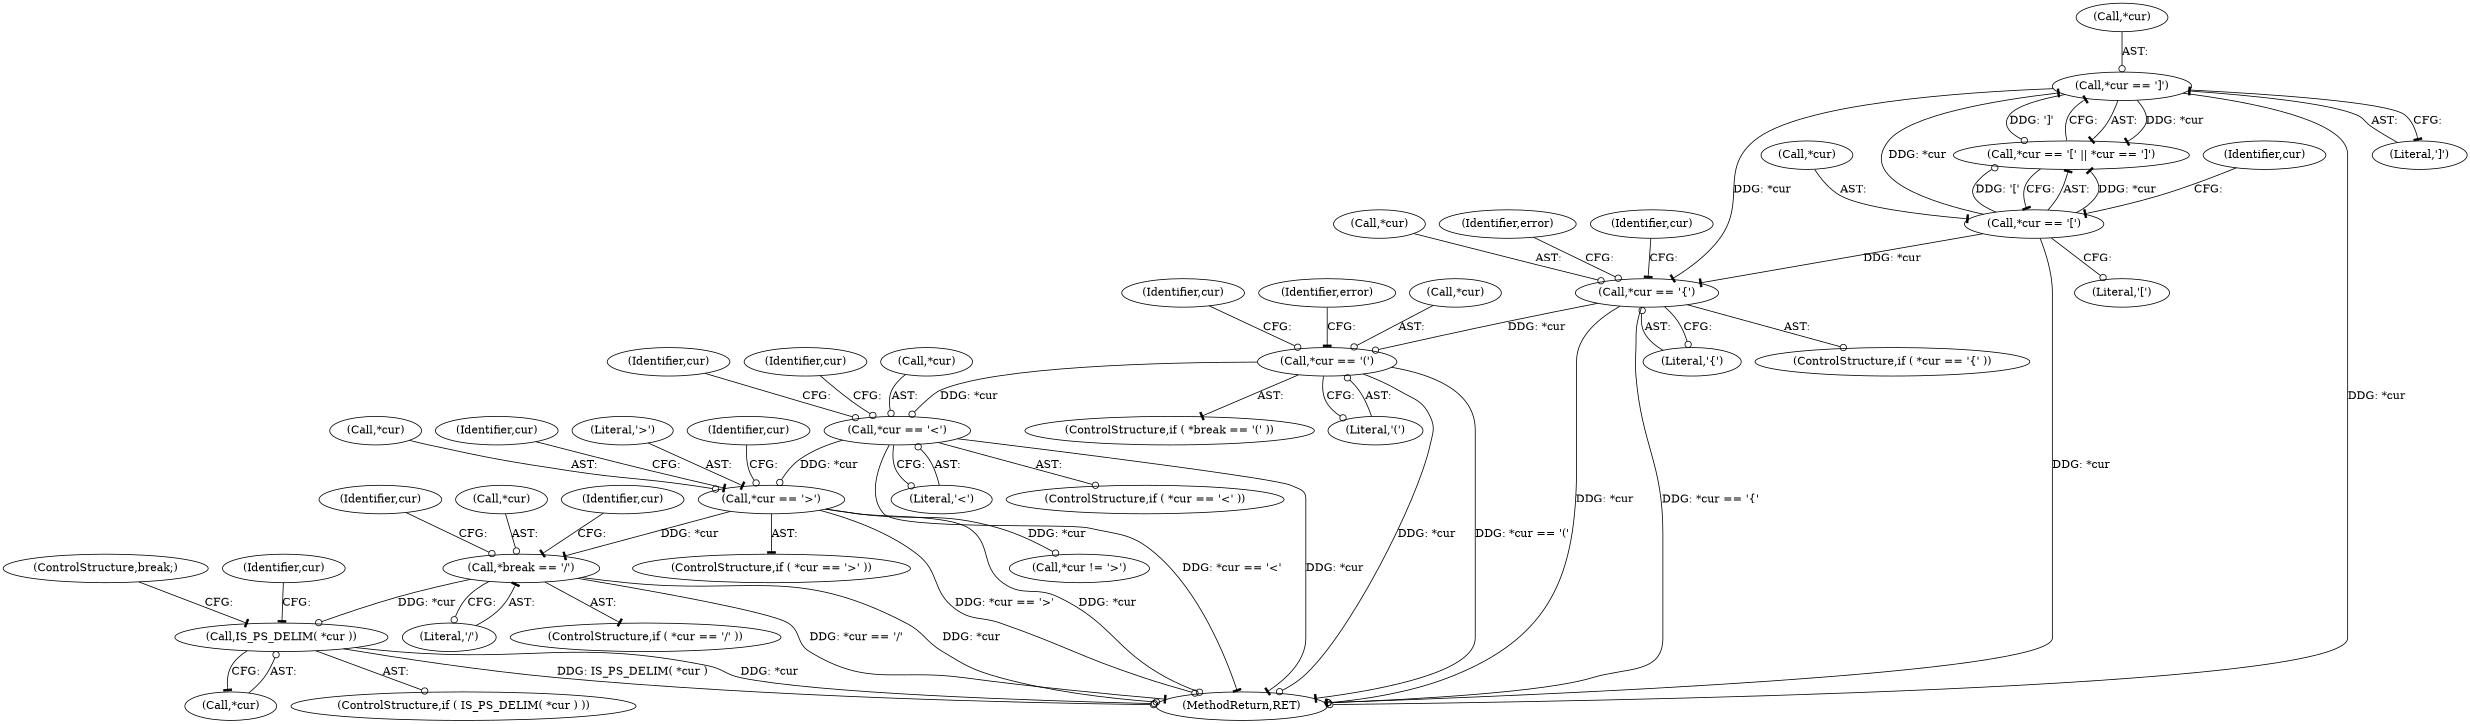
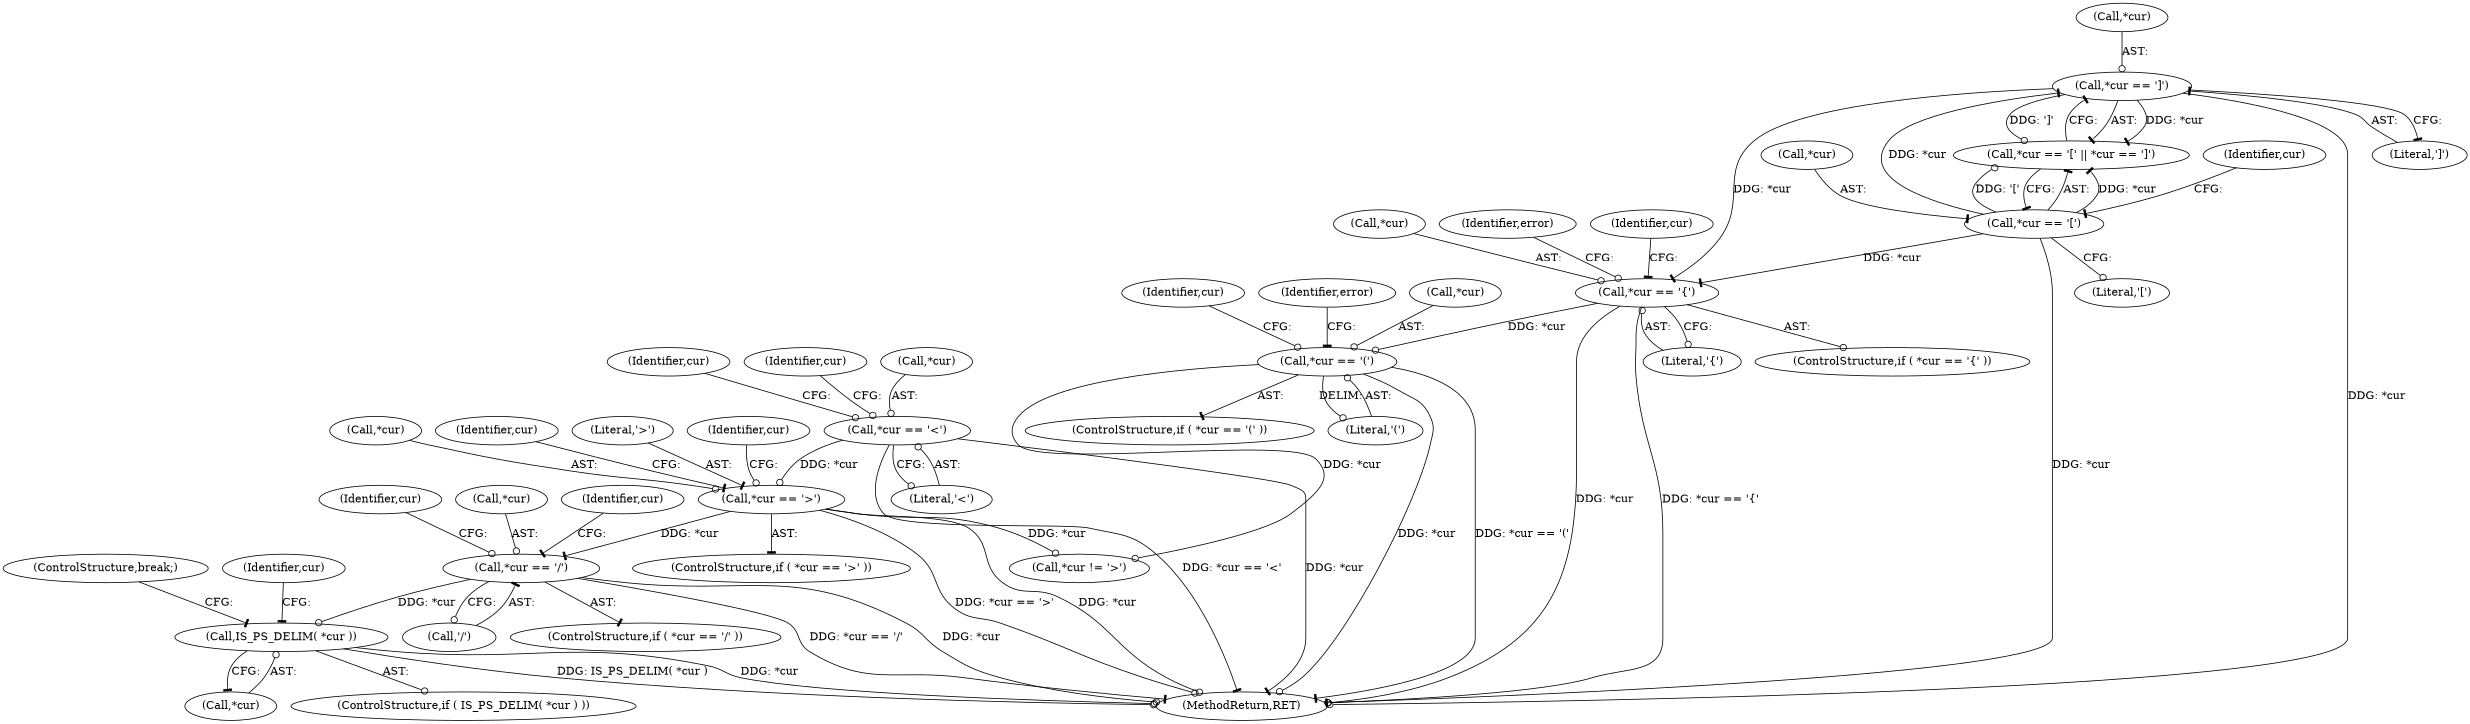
edge "(Call,*cur == '(')" -> "(Call,*cur == '<')": now "(Call,*cur == '(')" -> "(Call,*cur != '>')"
edge "(Call,*cur == '(')" -> "(Literal,'(')": label "CFG: " -> "DELIM: "
node "(ControlStructure,if ( *break == '(' ))": label "(ControlStructure,if ( *break == '(' ))" -> "(ControlStructure,if ( *cur == '(' ))"
node "(ControlStructure,if ( *cur == '<' ))": removed
node "(Call,*break == '/')": label "(Call,*break == '/')" -> "(Call,*cur == '/')"
node "(Literal,'/')": label "(Literal,'/')" -> "(Call,'/')"
